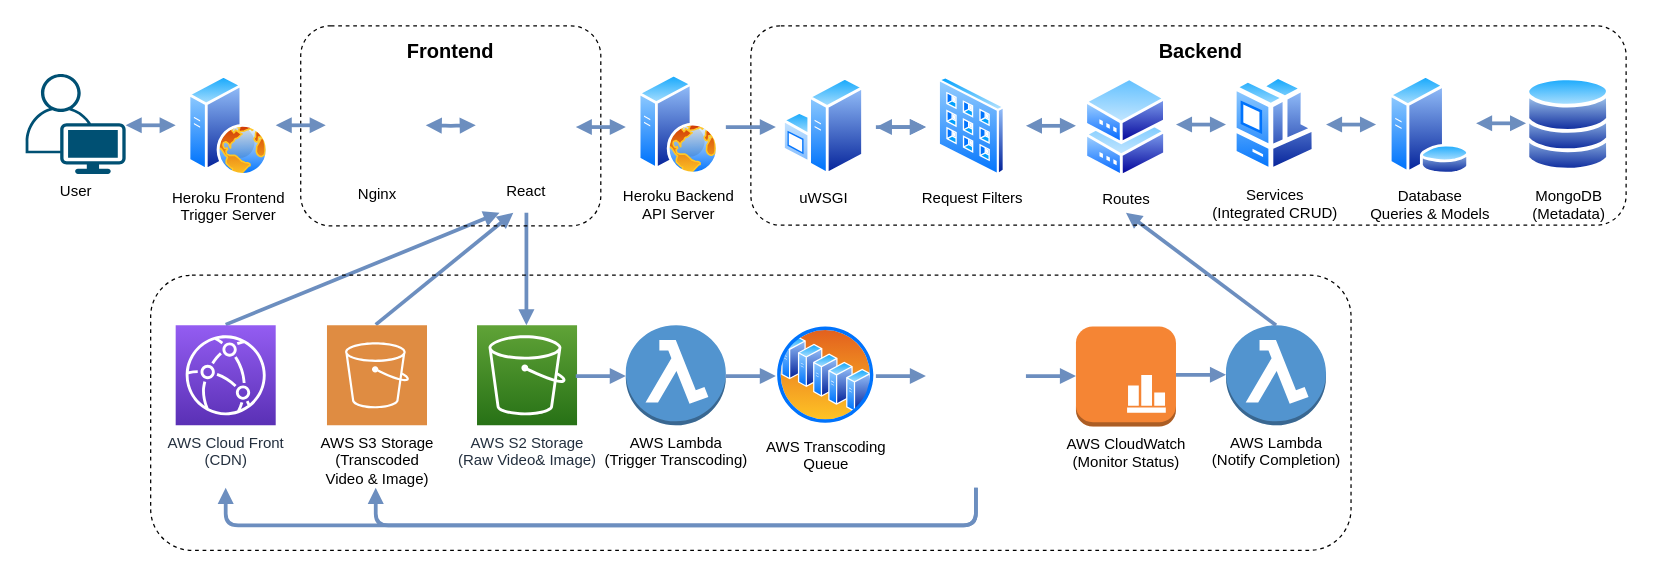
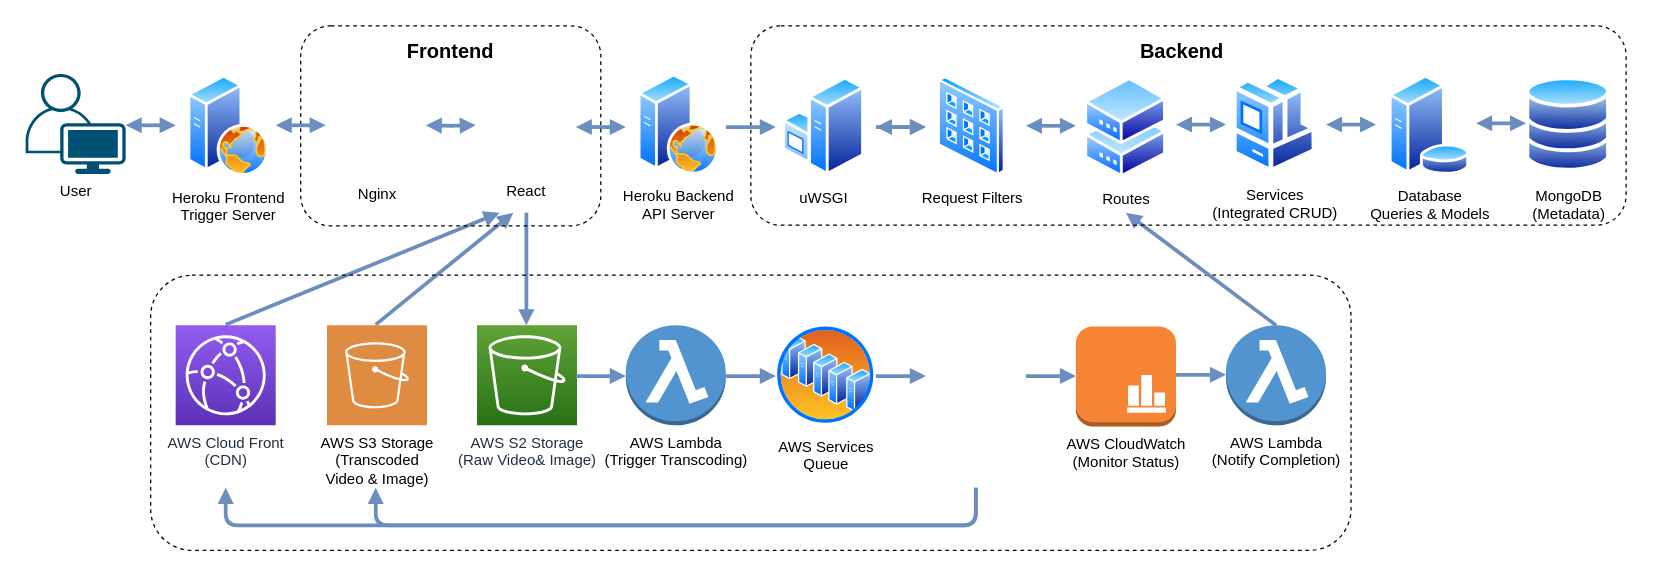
node "Backend": moved (1201, 50) -> (1182, 50)
node "AWS Transcoding Queue": label "AWS Transcoding Queue" -> "AWS Services Queue"
